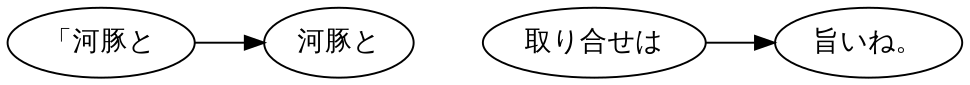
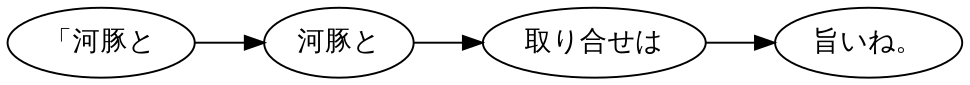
edge "河豚と" -> "取り合せは": added
